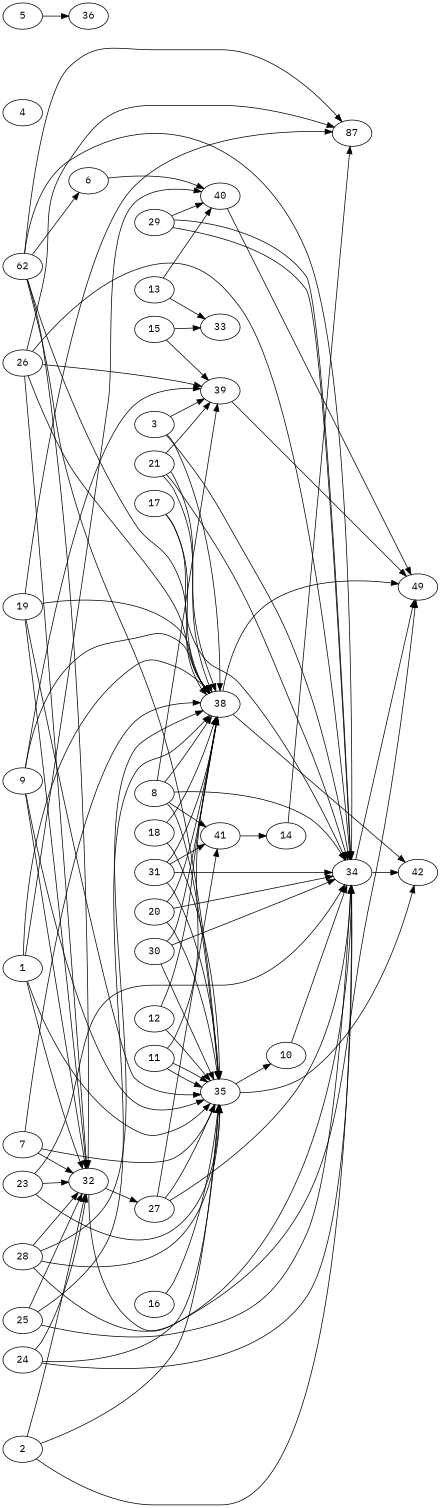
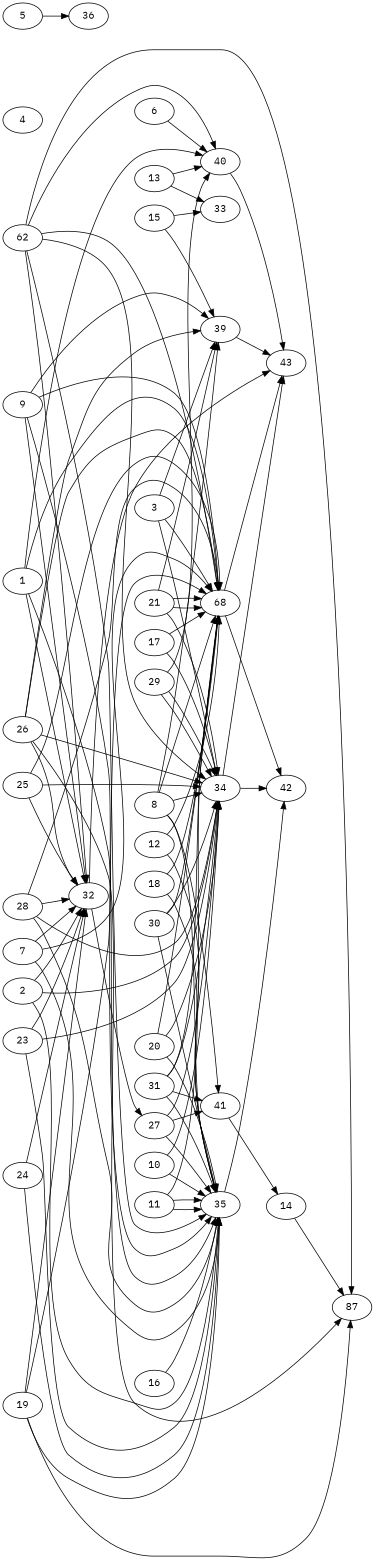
edge "62" -> "6": now "62" -> "40"
node "49": label "49" -> "43"
node "38": label "38" -> "68"
edge "35" -> "10": reversed
edge "24" -> "34": removed
